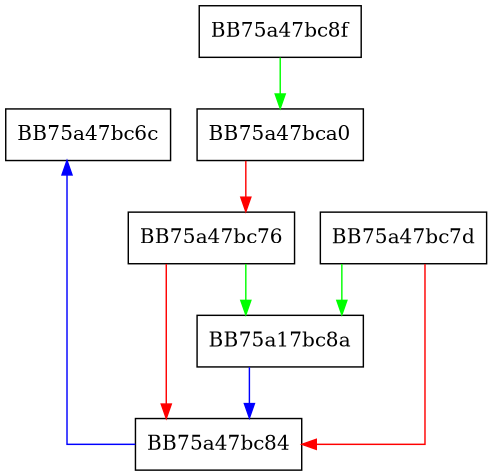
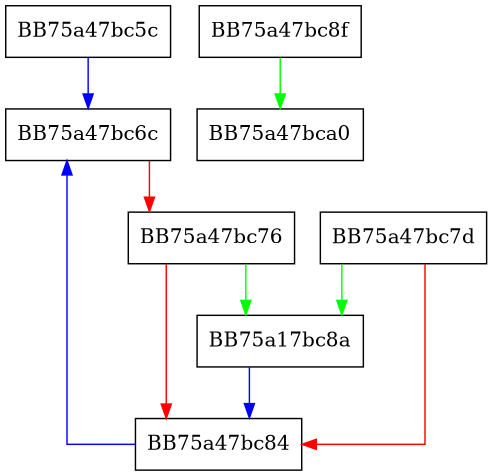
node "BB75a47bc5c": added
edge "BB75a47bca0" -> "BB75a47bc76": now "BB75a47bc6c" -> "BB75a47bc76"
